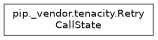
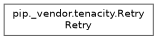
node "pip._vendor.tenacity.Retry CallState": label "pip._vendor.tenacity.Retry CallState" -> "pip._vendor.tenacity.Retry Retry"
